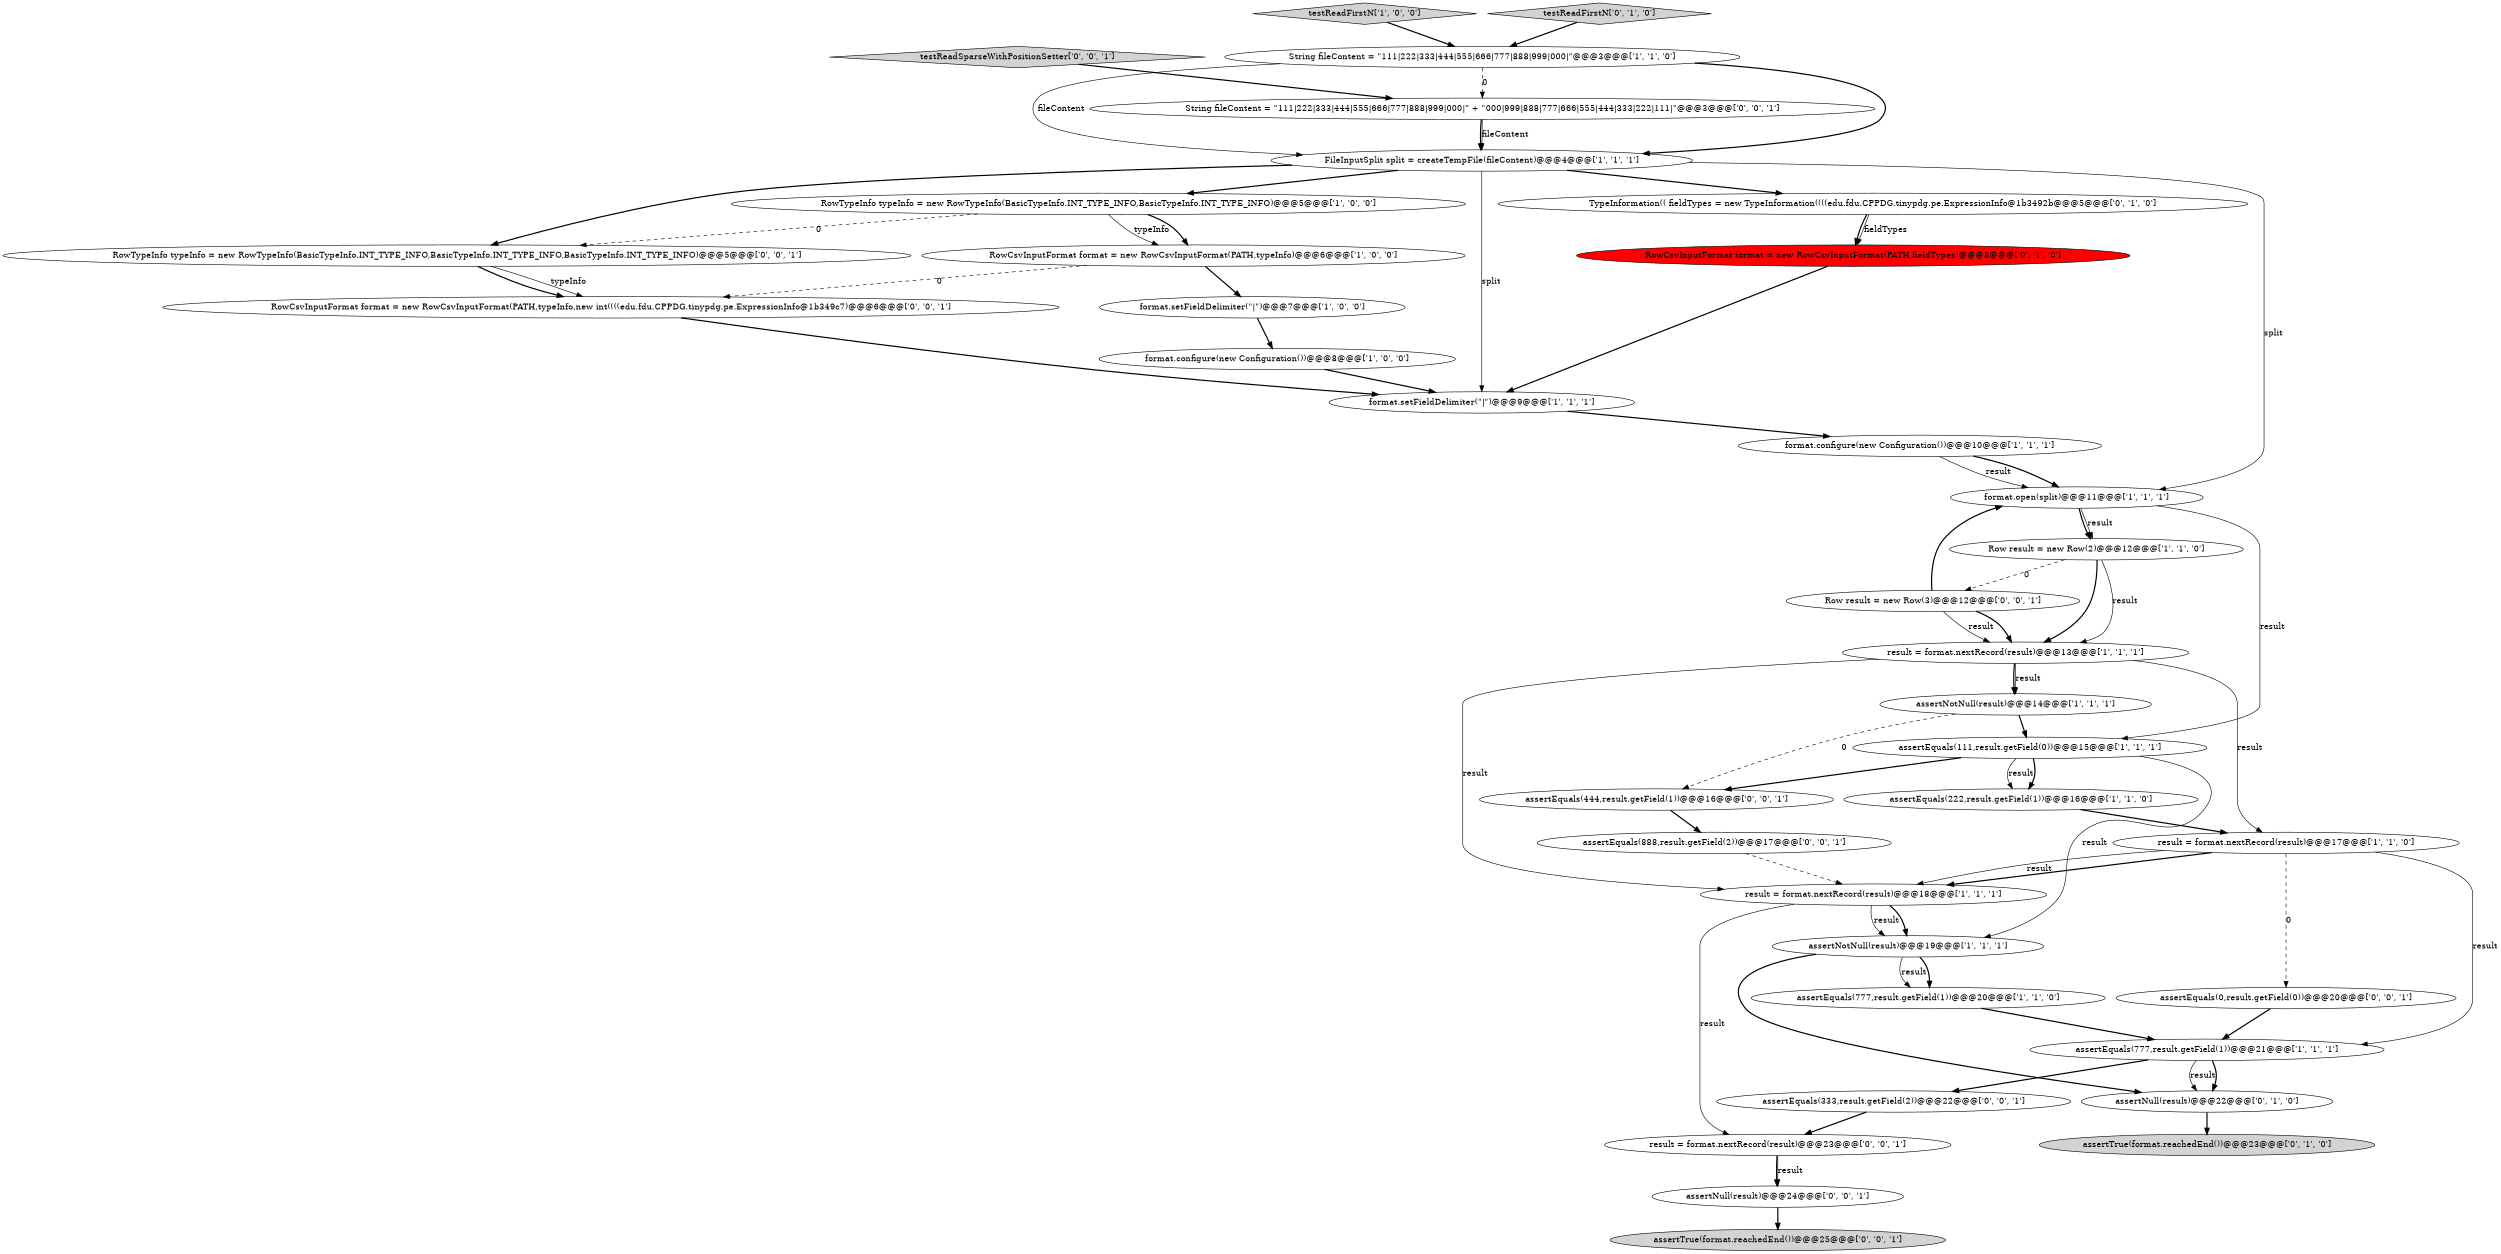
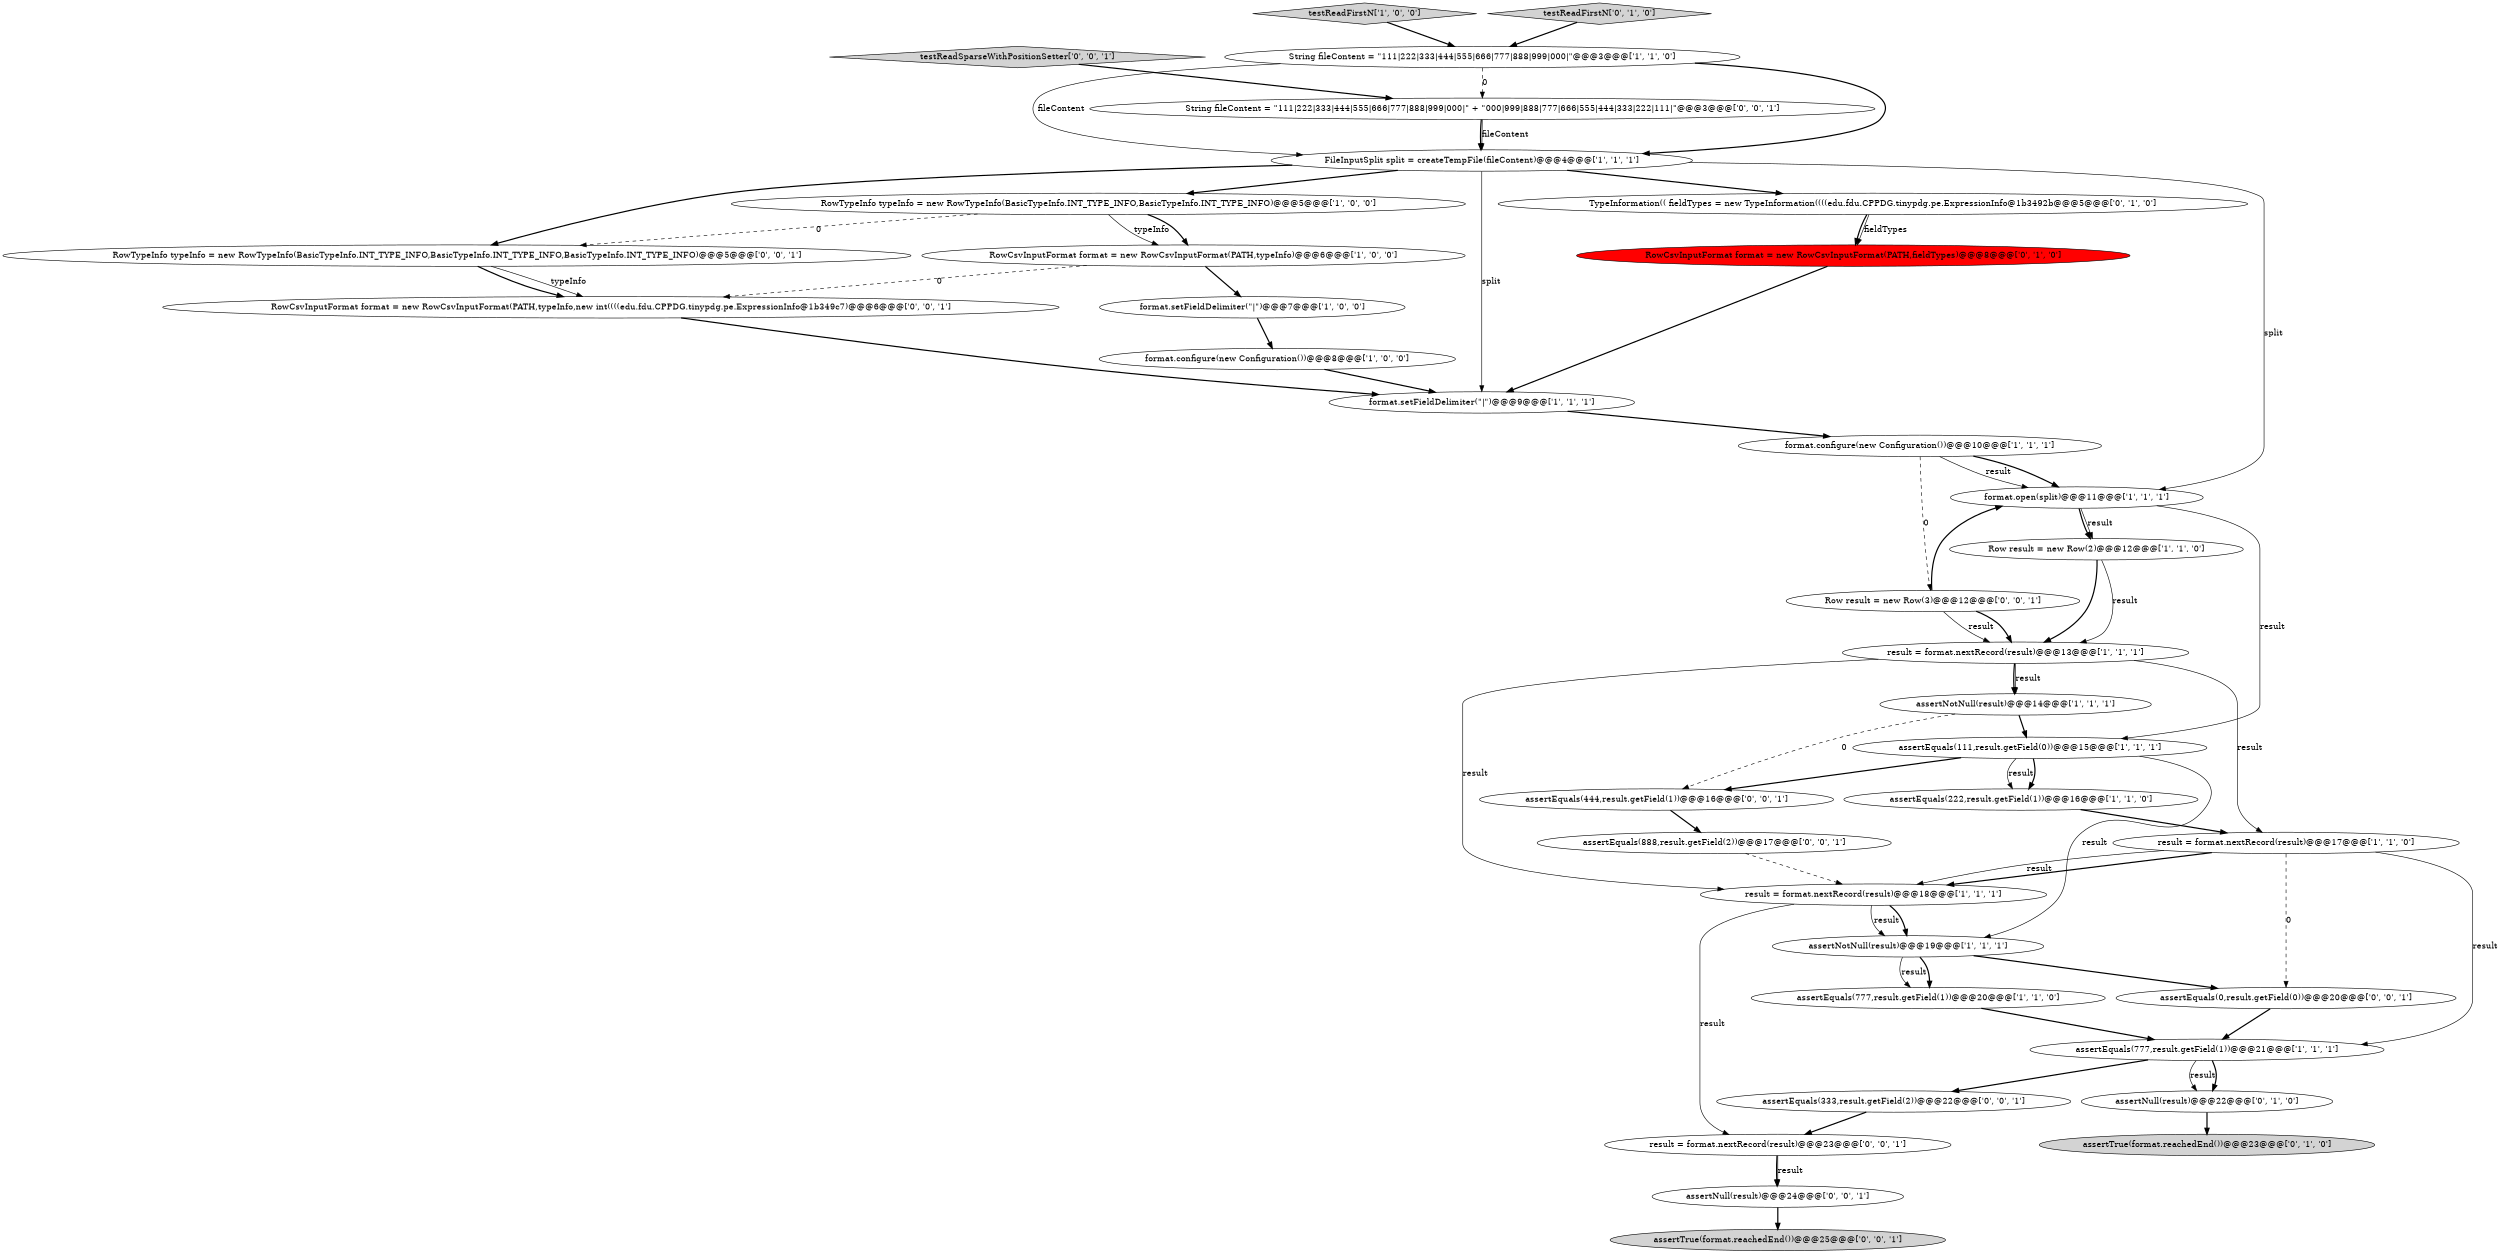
edge "Row result = new Row(2)@@@12@@@['1', '1', '0']" -> "Row result = new Row(3)@@@12@@@['0', '0', '1']": now "format.configure(new Configuration())@@@10@@@['1', '1', '1']" -> "Row result = new Row(3)@@@12@@@['0', '0', '1']"
edge "assertNotNull(result)@@@19@@@['1', '1', '1']" -> "assertNull(result)@@@22@@@['0', '1', '0']": now "assertNotNull(result)@@@19@@@['1', '1', '1']" -> "assertEquals(0,result.getField(0))@@@20@@@['0', '0', '1']"
